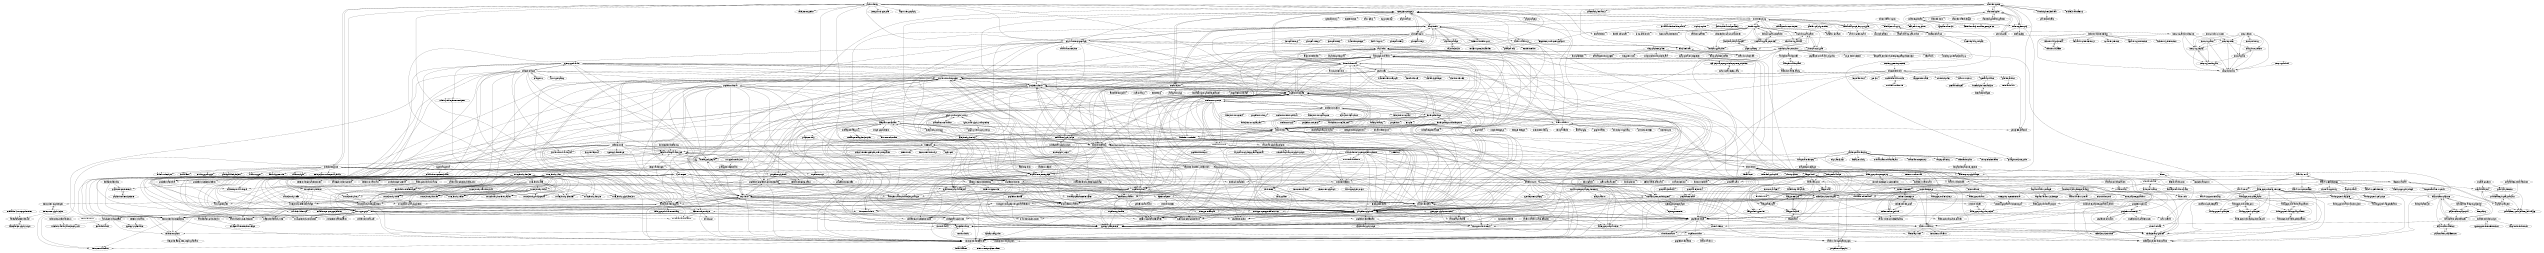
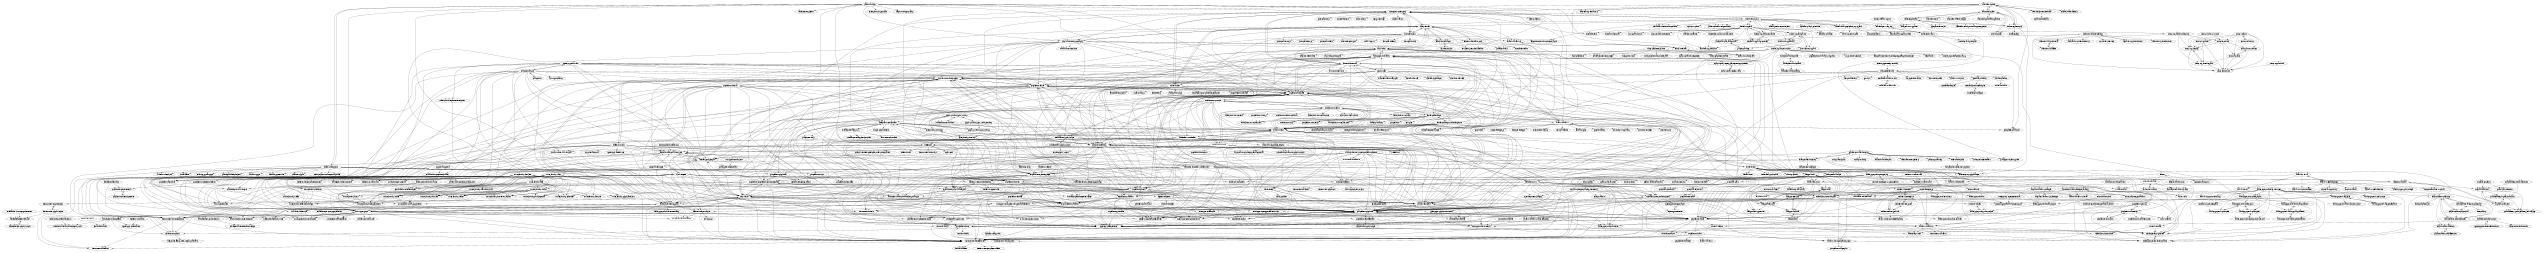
node "tc39/proposal-regexp-unicode-sequence-properties": label "tc39/proposal-regexp-unicode-sequence-properties" -> "tc39/proposal-regexp-glfx-sequence-properties"
node "modularscale/modularscale-sass": label "modularscale/modularscale-sass" -> "bidi/modularscale-sass"
